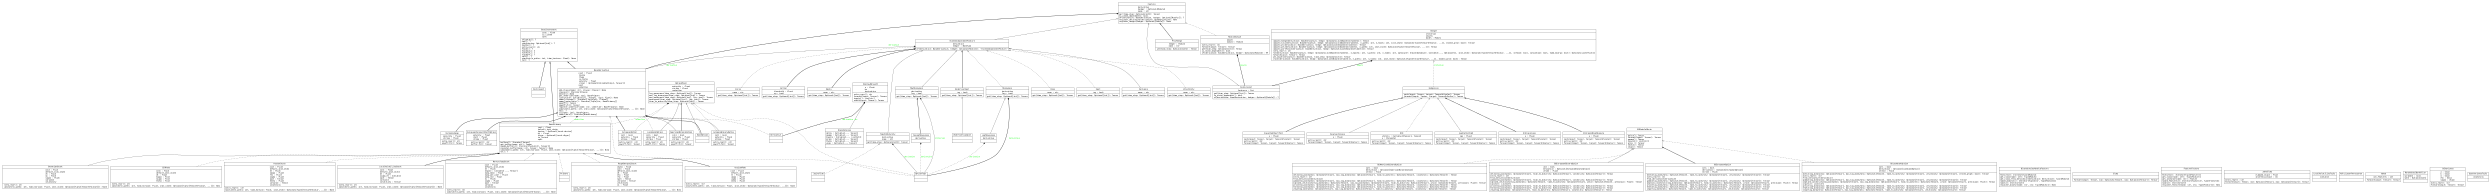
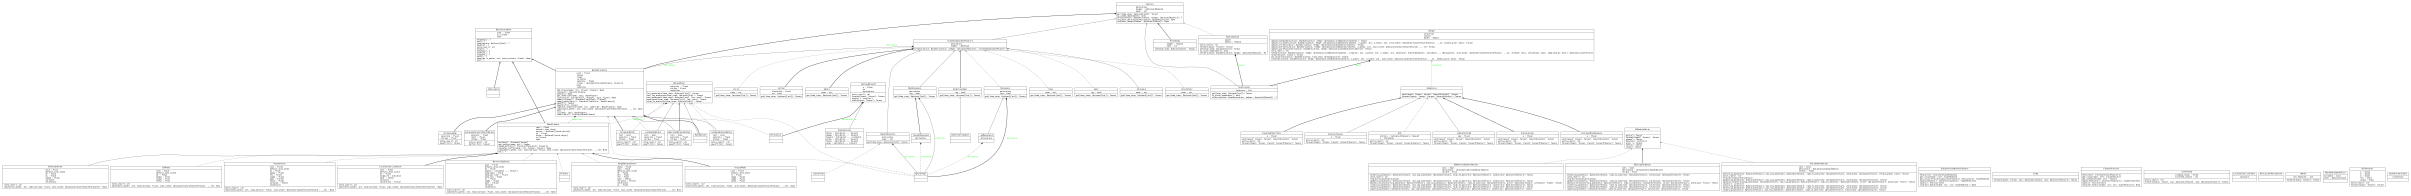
node "BSEuropeanBinaryOption": removed
